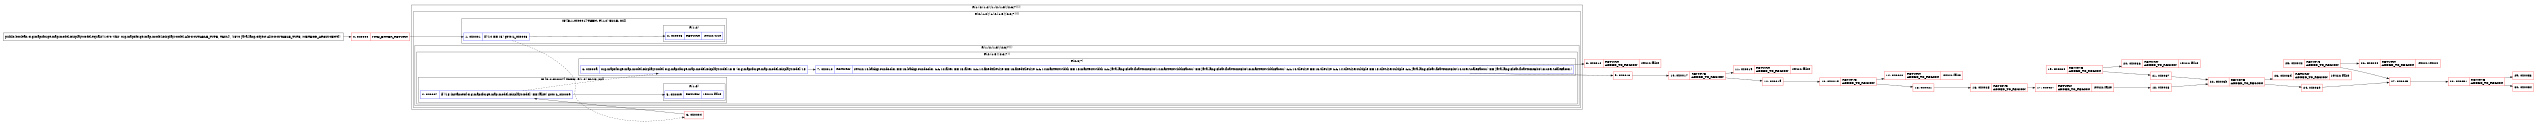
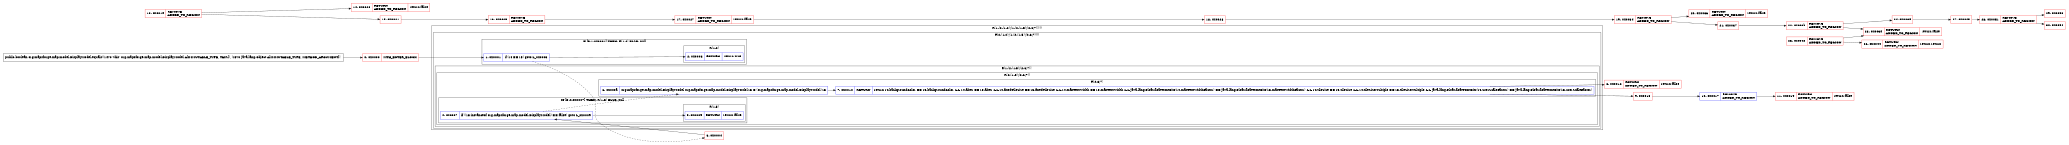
node "0: 0x0000": text "MTH_ENTER_RETURN" -> "MTH_ENTER_BLOCK"
edge "25: 0x0042" -> "27: 0x0045": now "25: 0x0042" -> "23: 0x003d"
node "10: 0x0017": color red -> blue
node "12: 0x001a": removed
edge "18: 0x0028" -> "22: 0x003b": now "18: 0x0028" -> "19: 0x0034"
